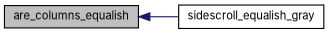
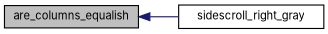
node "sidescroll_equalish_gray": label "sidescroll_equalish_gray" -> "sidescroll_right_gray"
